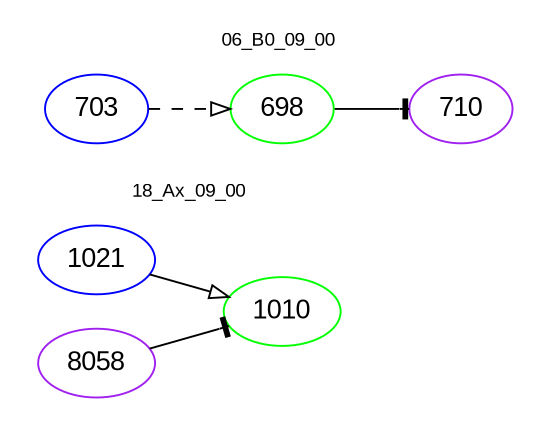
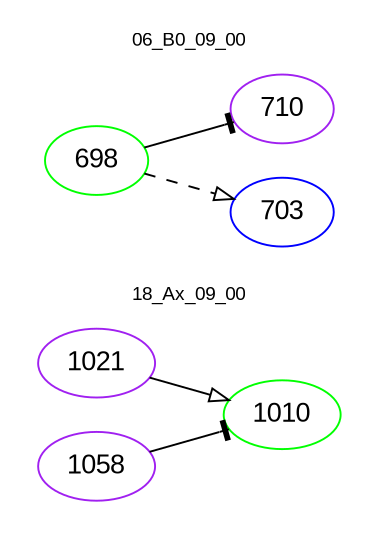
edge "703" -> "698": reversed
node "1021": color blue -> purple
node "8058": label "8058" -> "1058"
